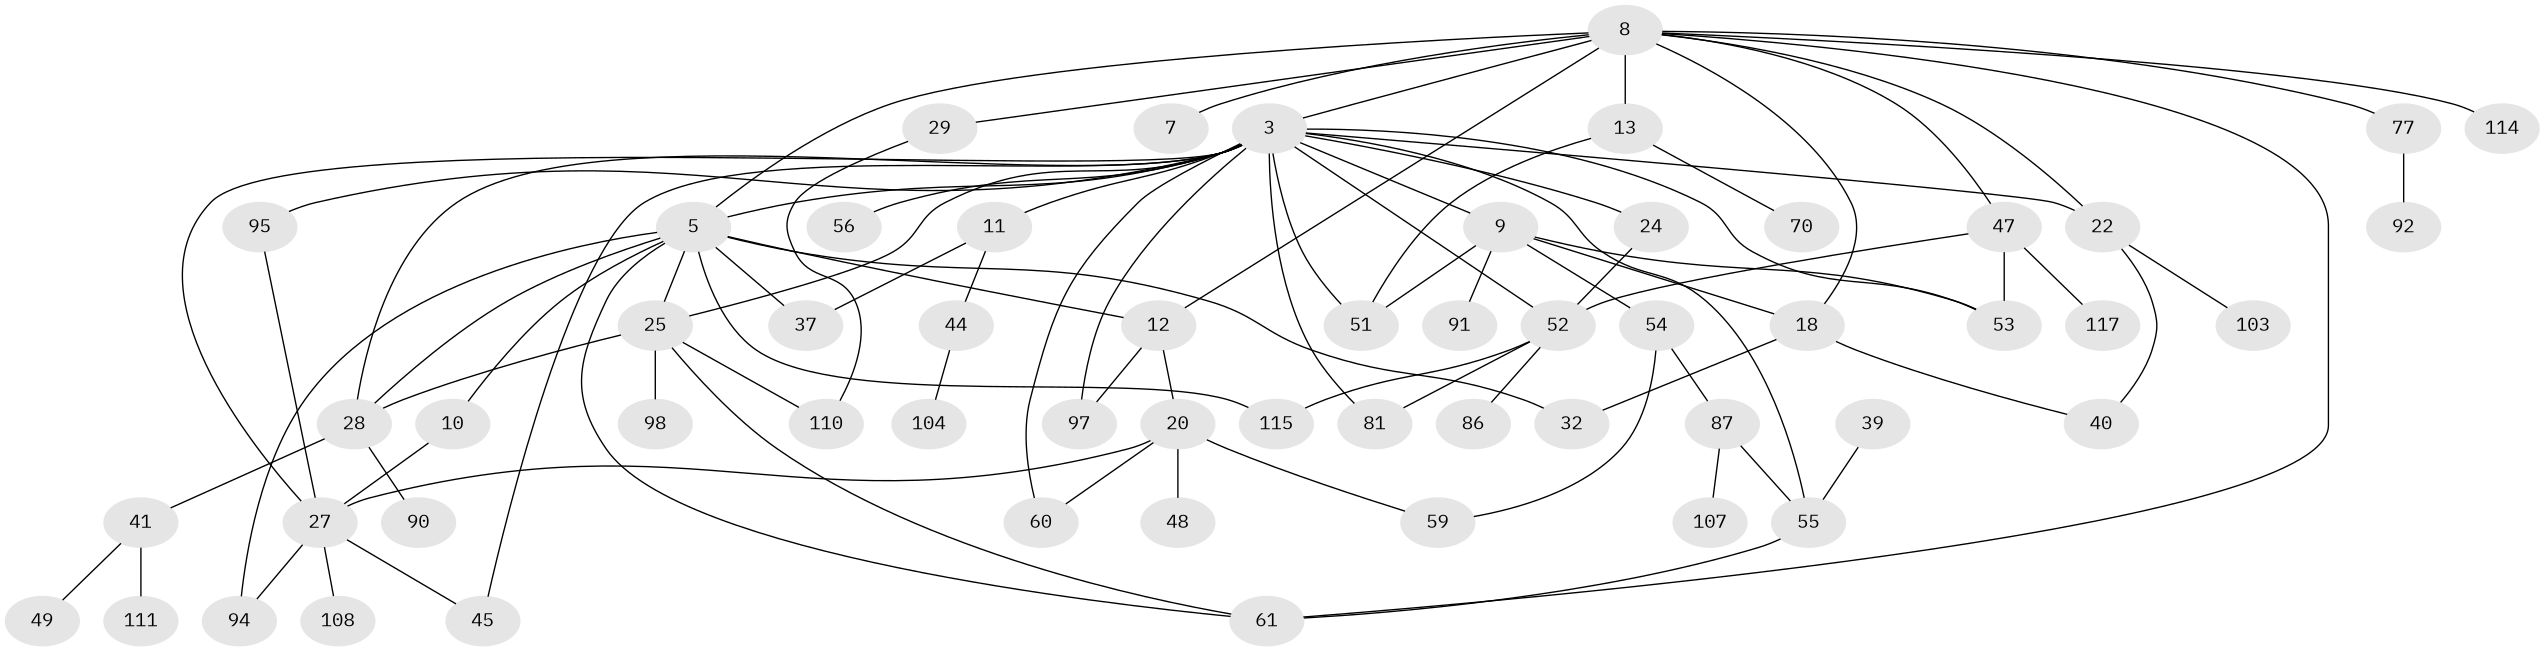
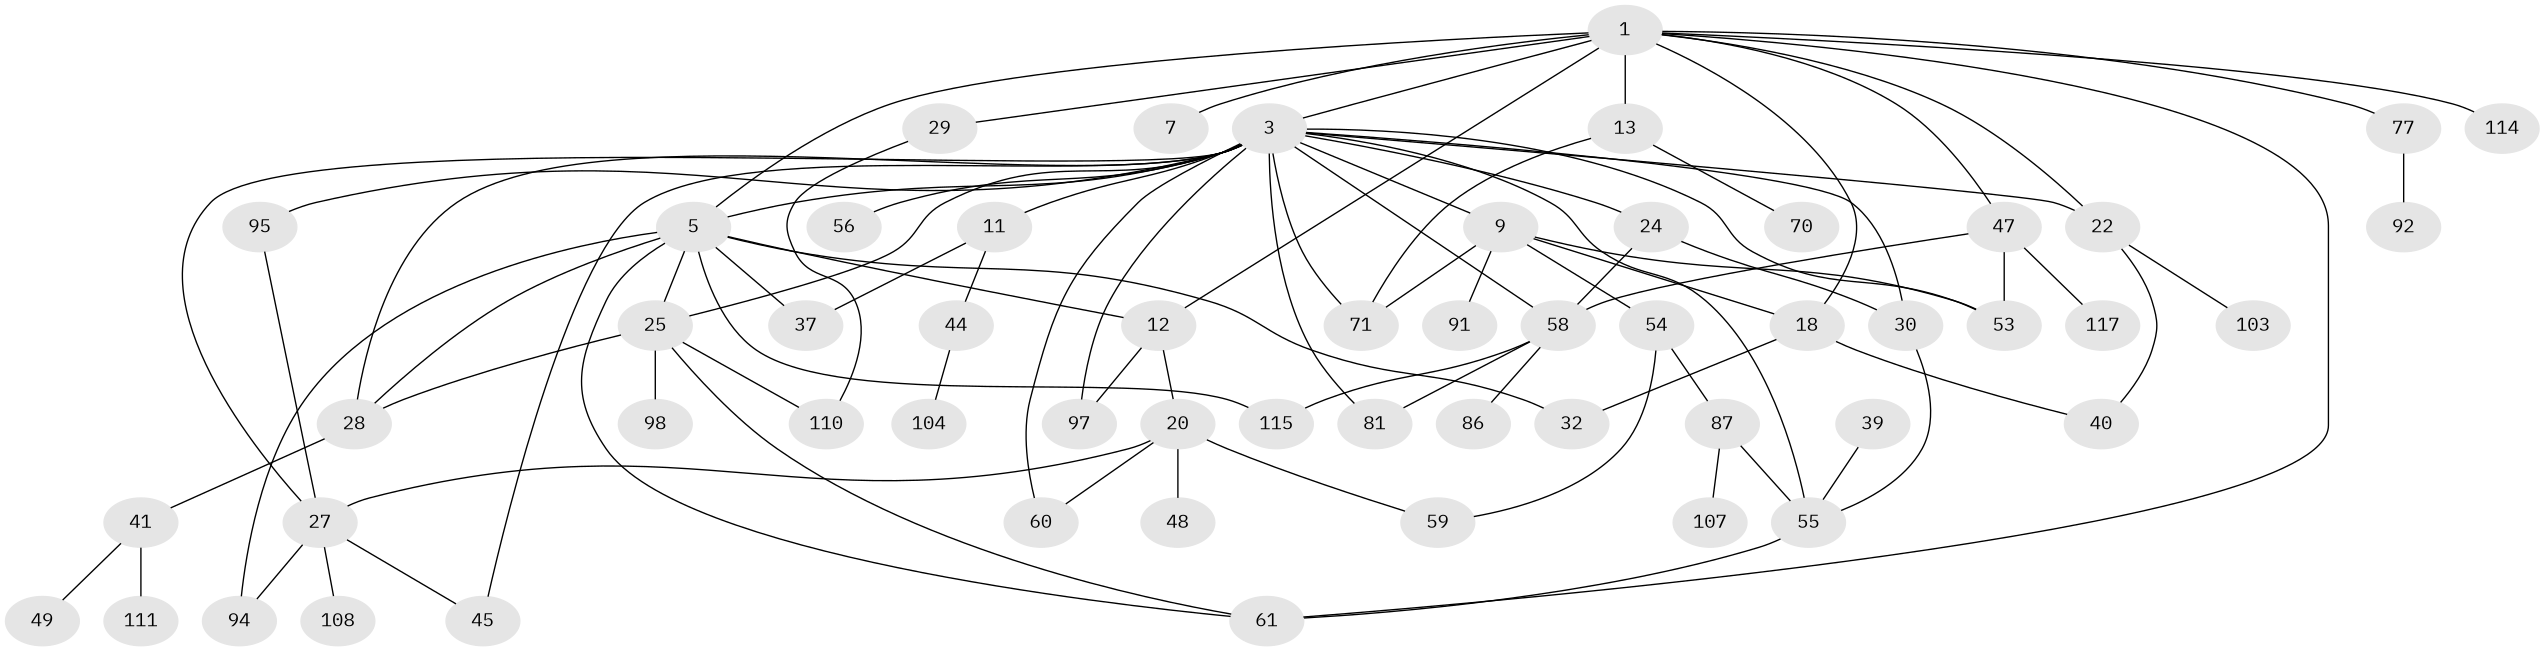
node "8": label "8" -> "1"
node "51": label "51" -> "71"
node "52": label "52" -> "58"
node "30": added
node "10": removed
node "90": removed
